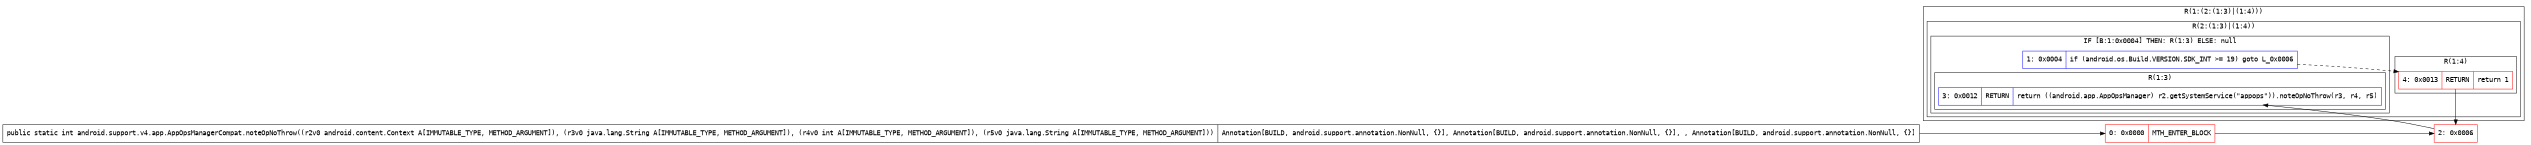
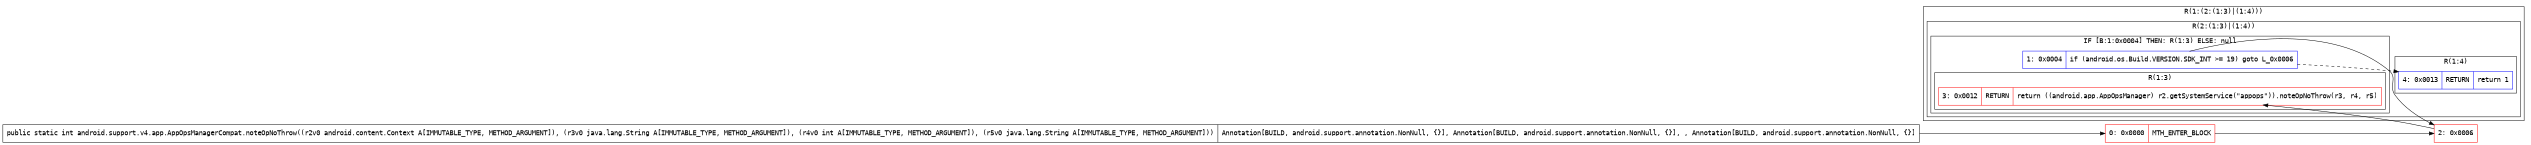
node "4: 0x0013": color red -> blue
node "3: 0x0012": color blue -> red
edge "4: 0x0013" -> "2: 0x0006": now "1: 0x0004" -> "2: 0x0006"
